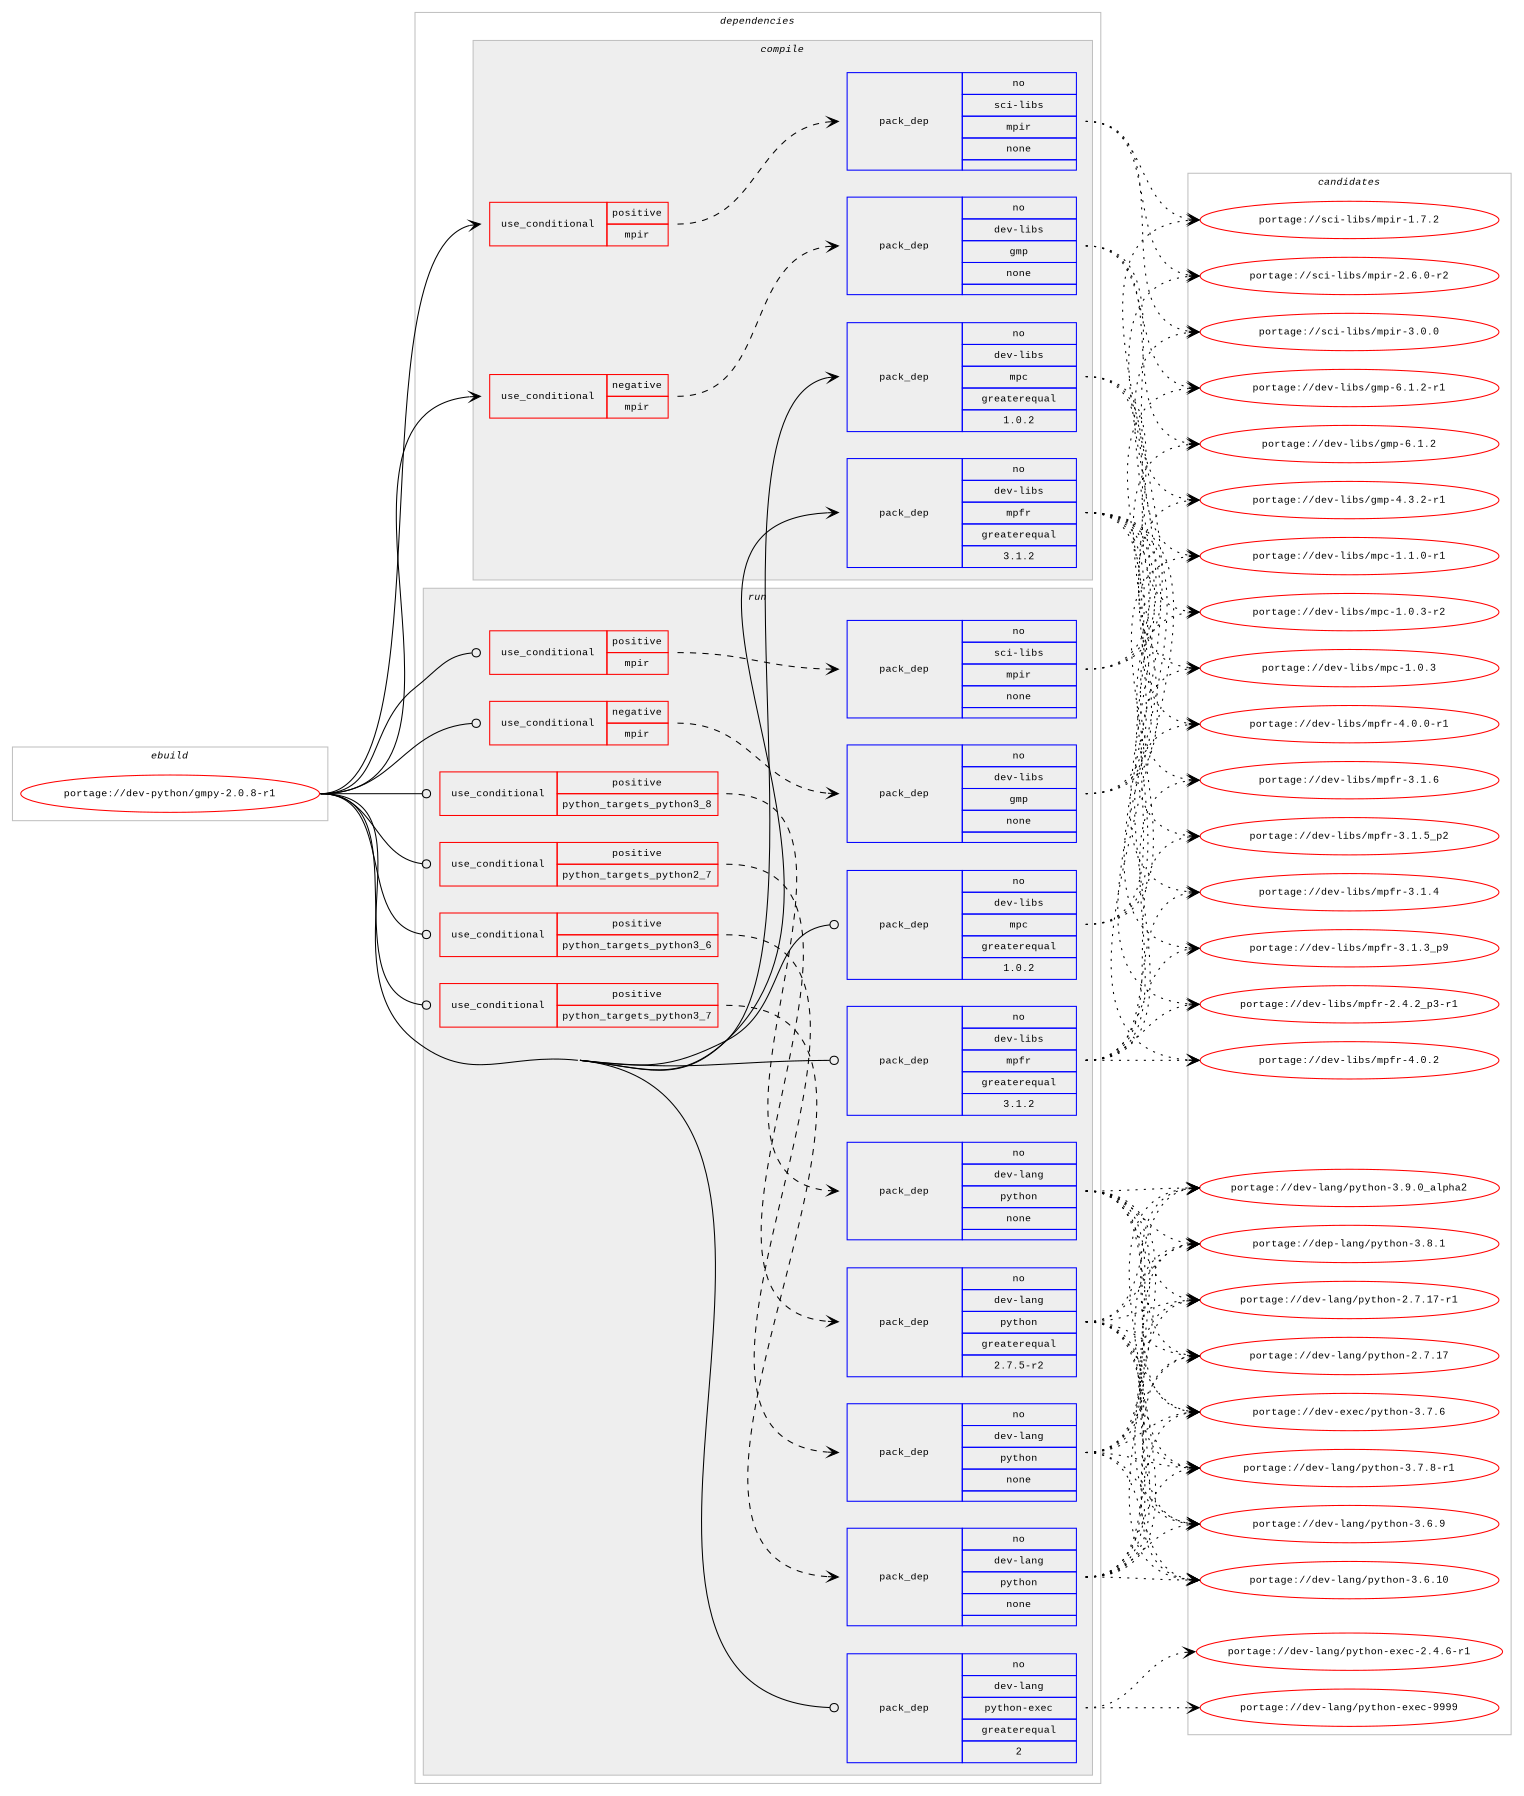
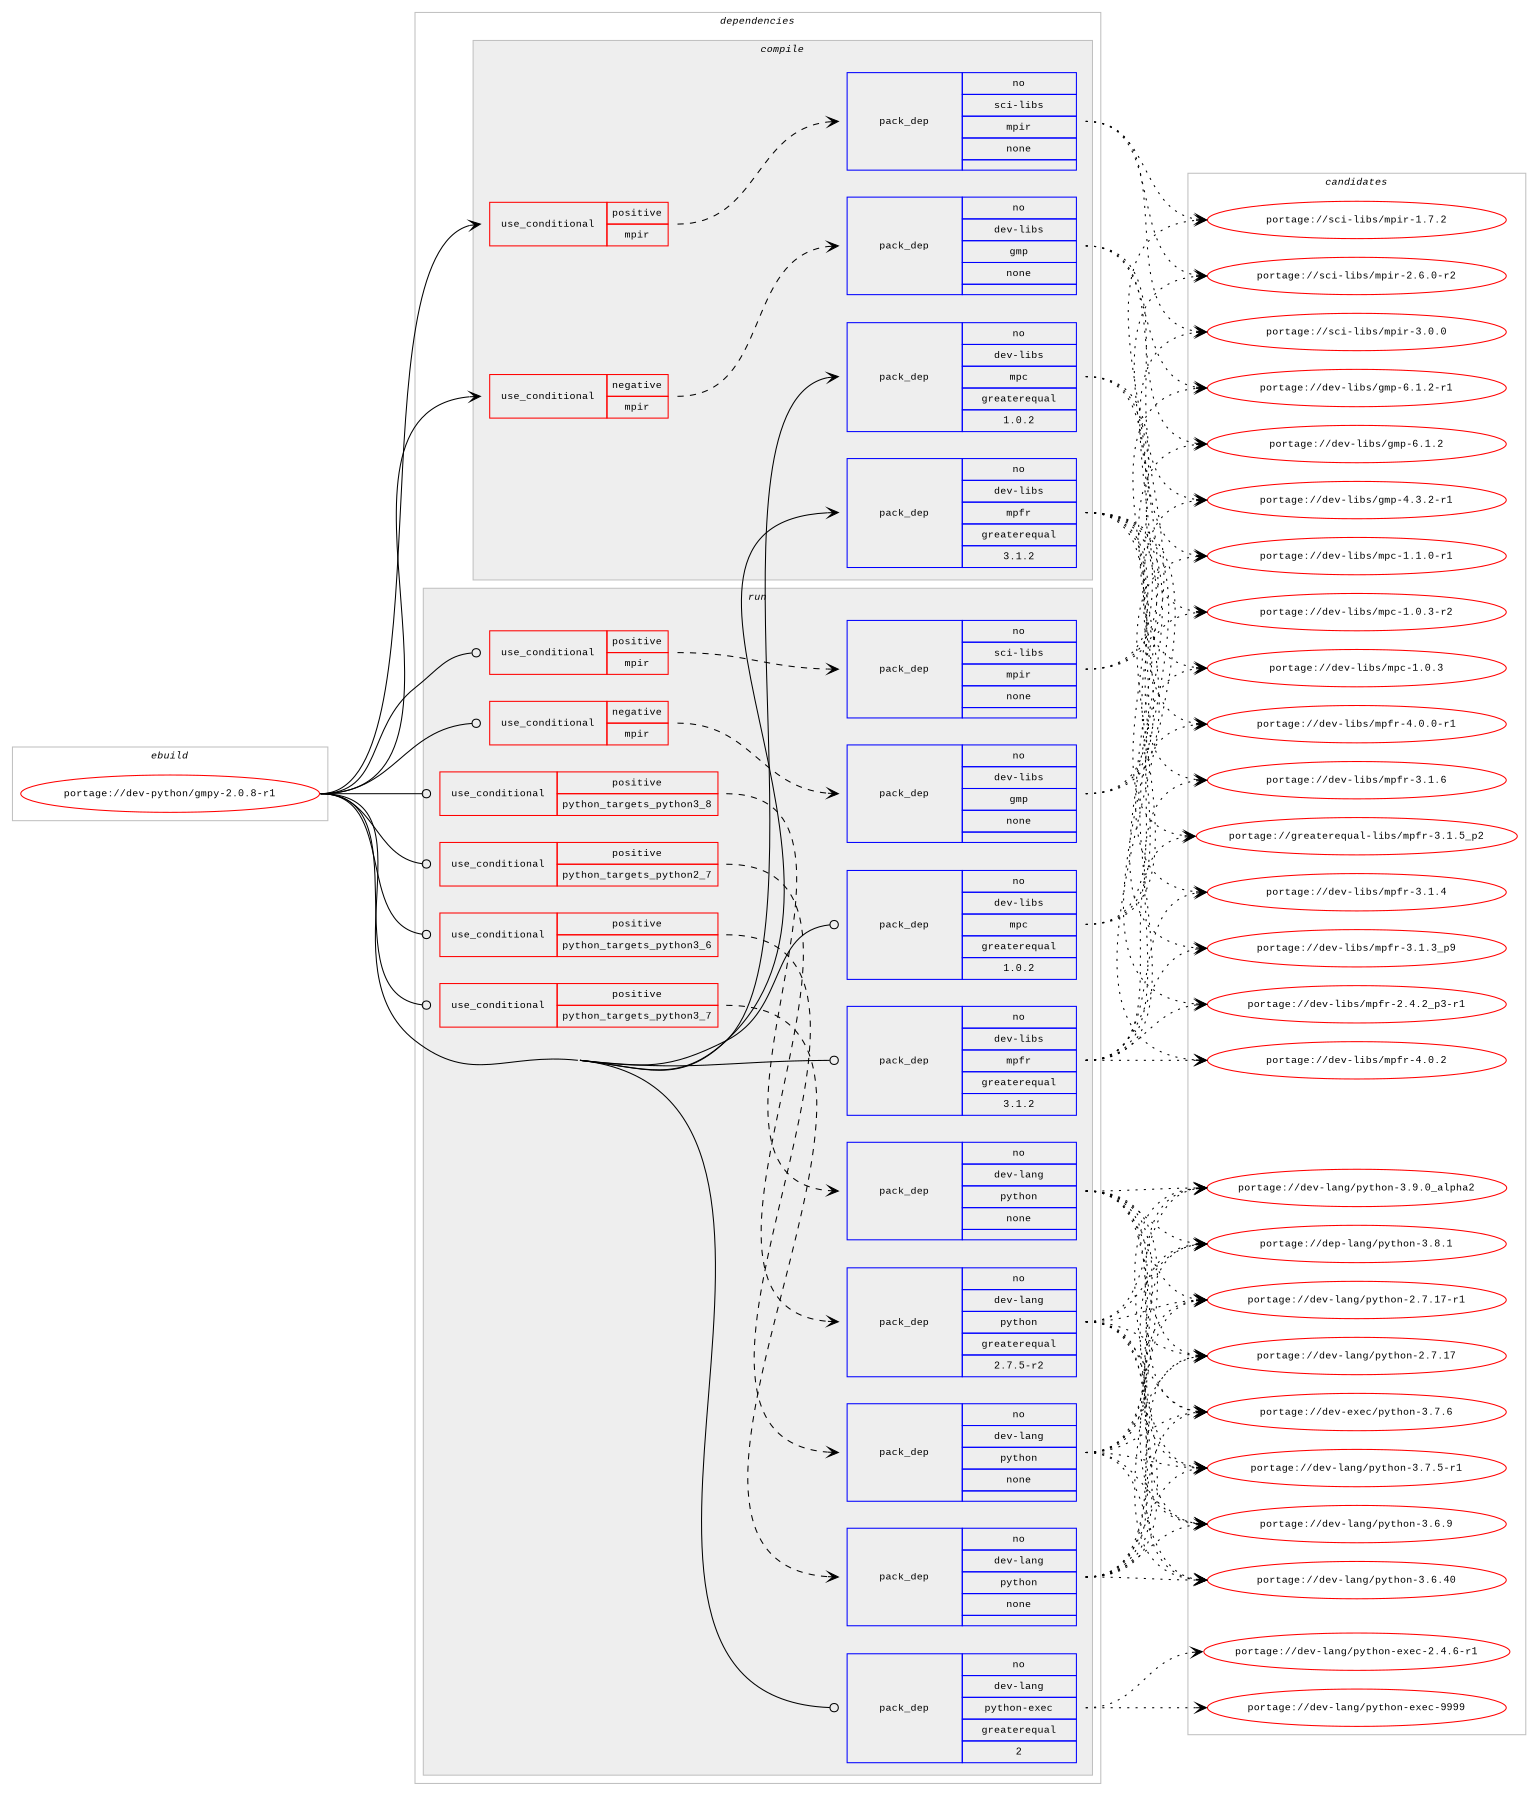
node "portage://dev-libs/mpfr-3.1.5_p2": label "portage://dev-libs/mpfr-3.1.5_p2" -> "portage://greaterequal-libs/mpfr-3.1.5_p2"
node "portage://dev-lang/python-3.7.8-r1": label "portage://dev-lang/python-3.7.8-r1" -> "portage://dev-lang/python-3.7.5-r1"
node "portage://dev-lang/python-3.6.10": label "portage://dev-lang/python-3.6.10" -> "portage://dev-lang/python-3.6.40"
